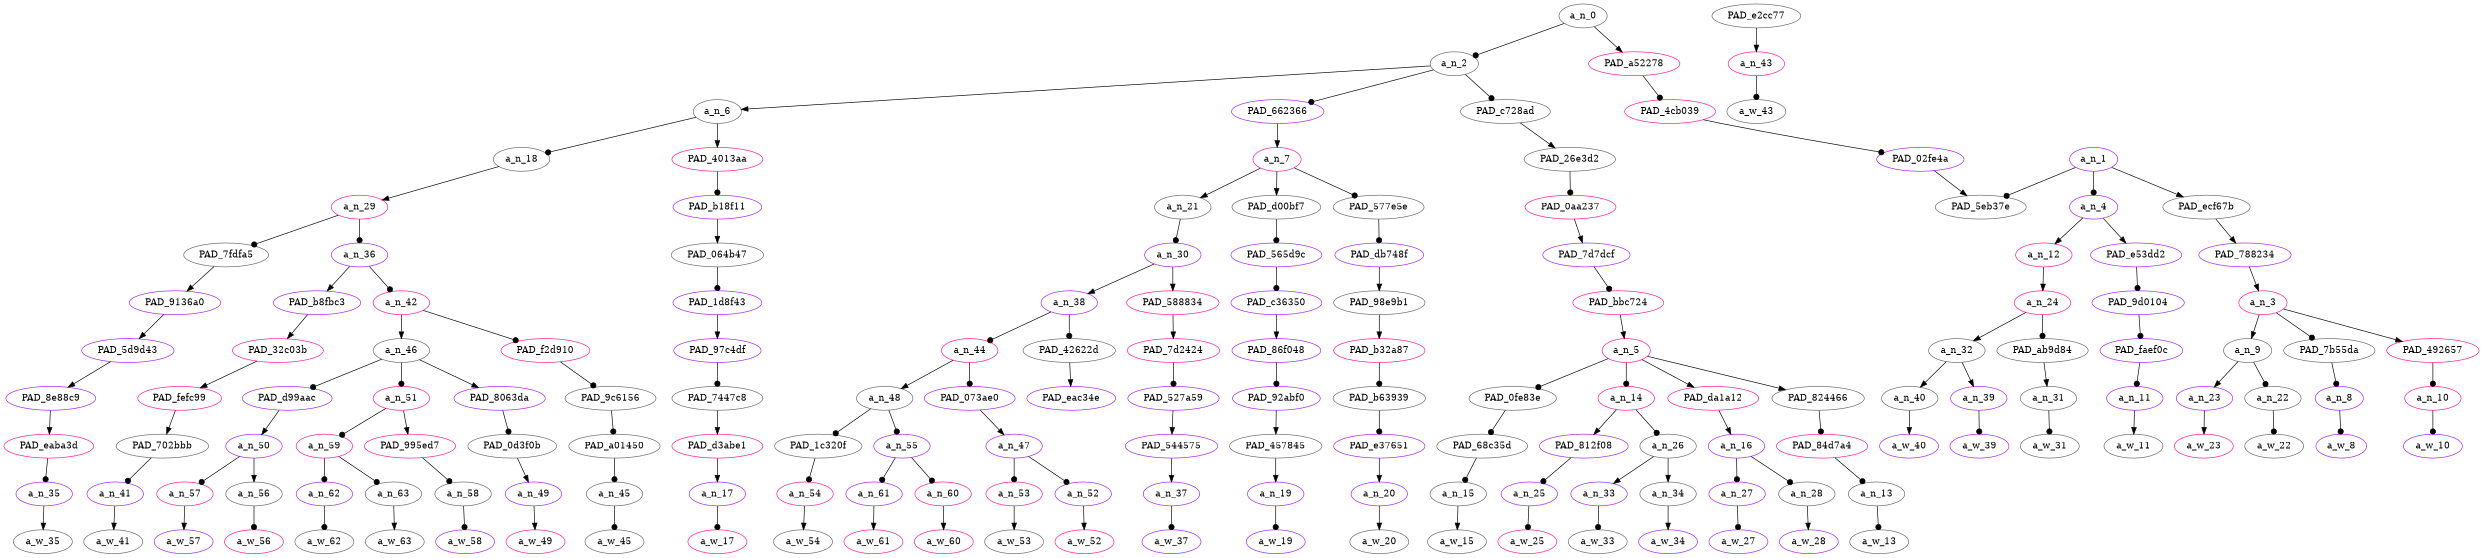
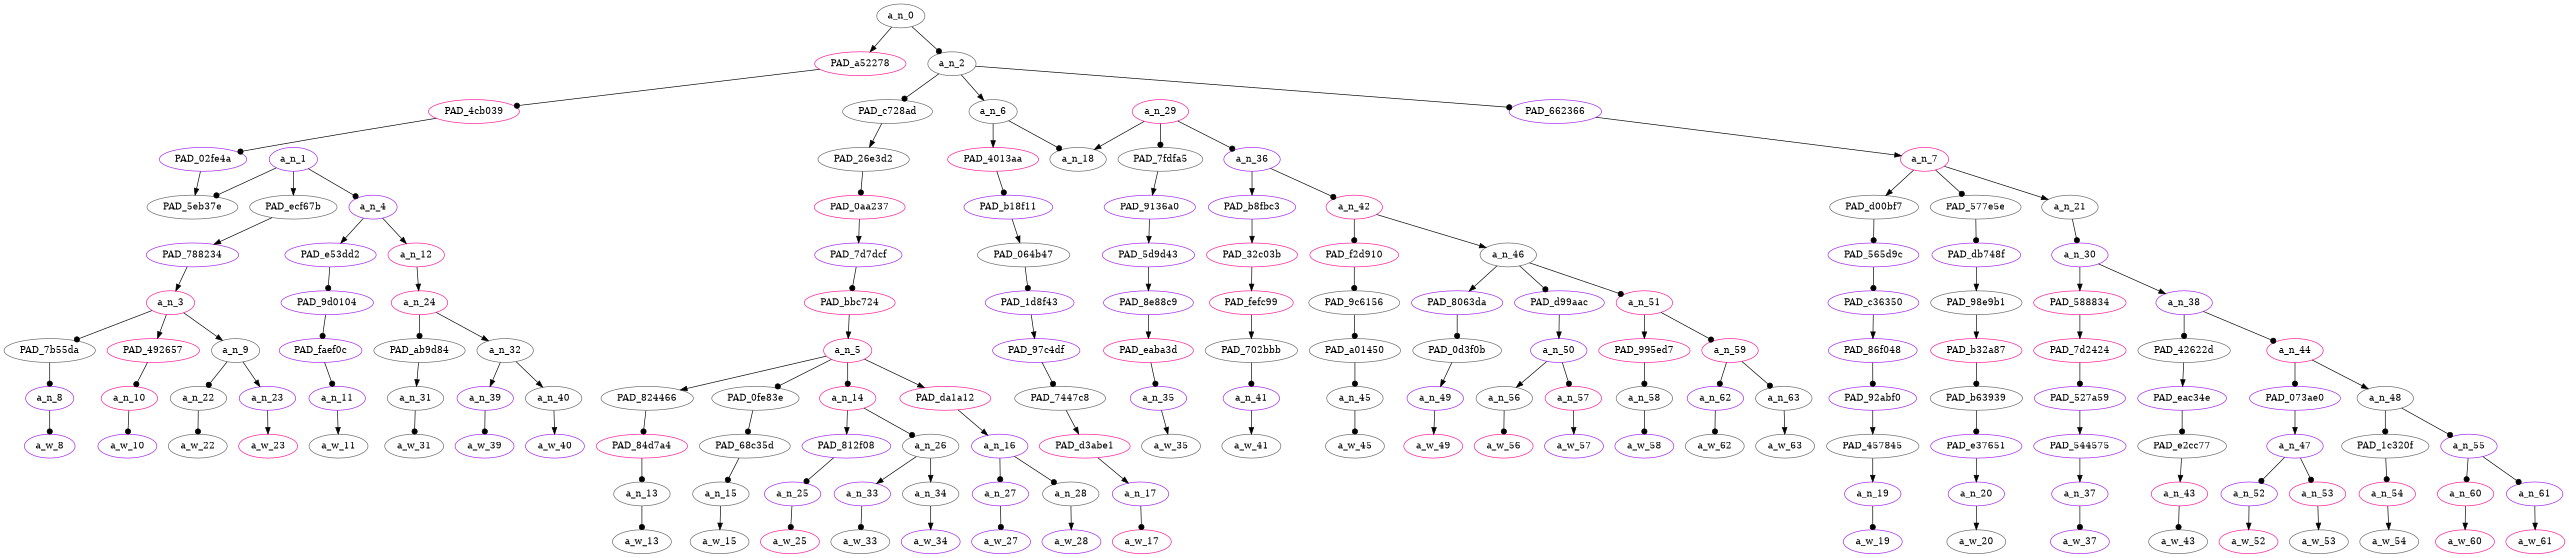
edge "a_n_18" -> "a_n_29": reversed
edge "PAD_eac34e" -> "PAD_e2cc77": added
